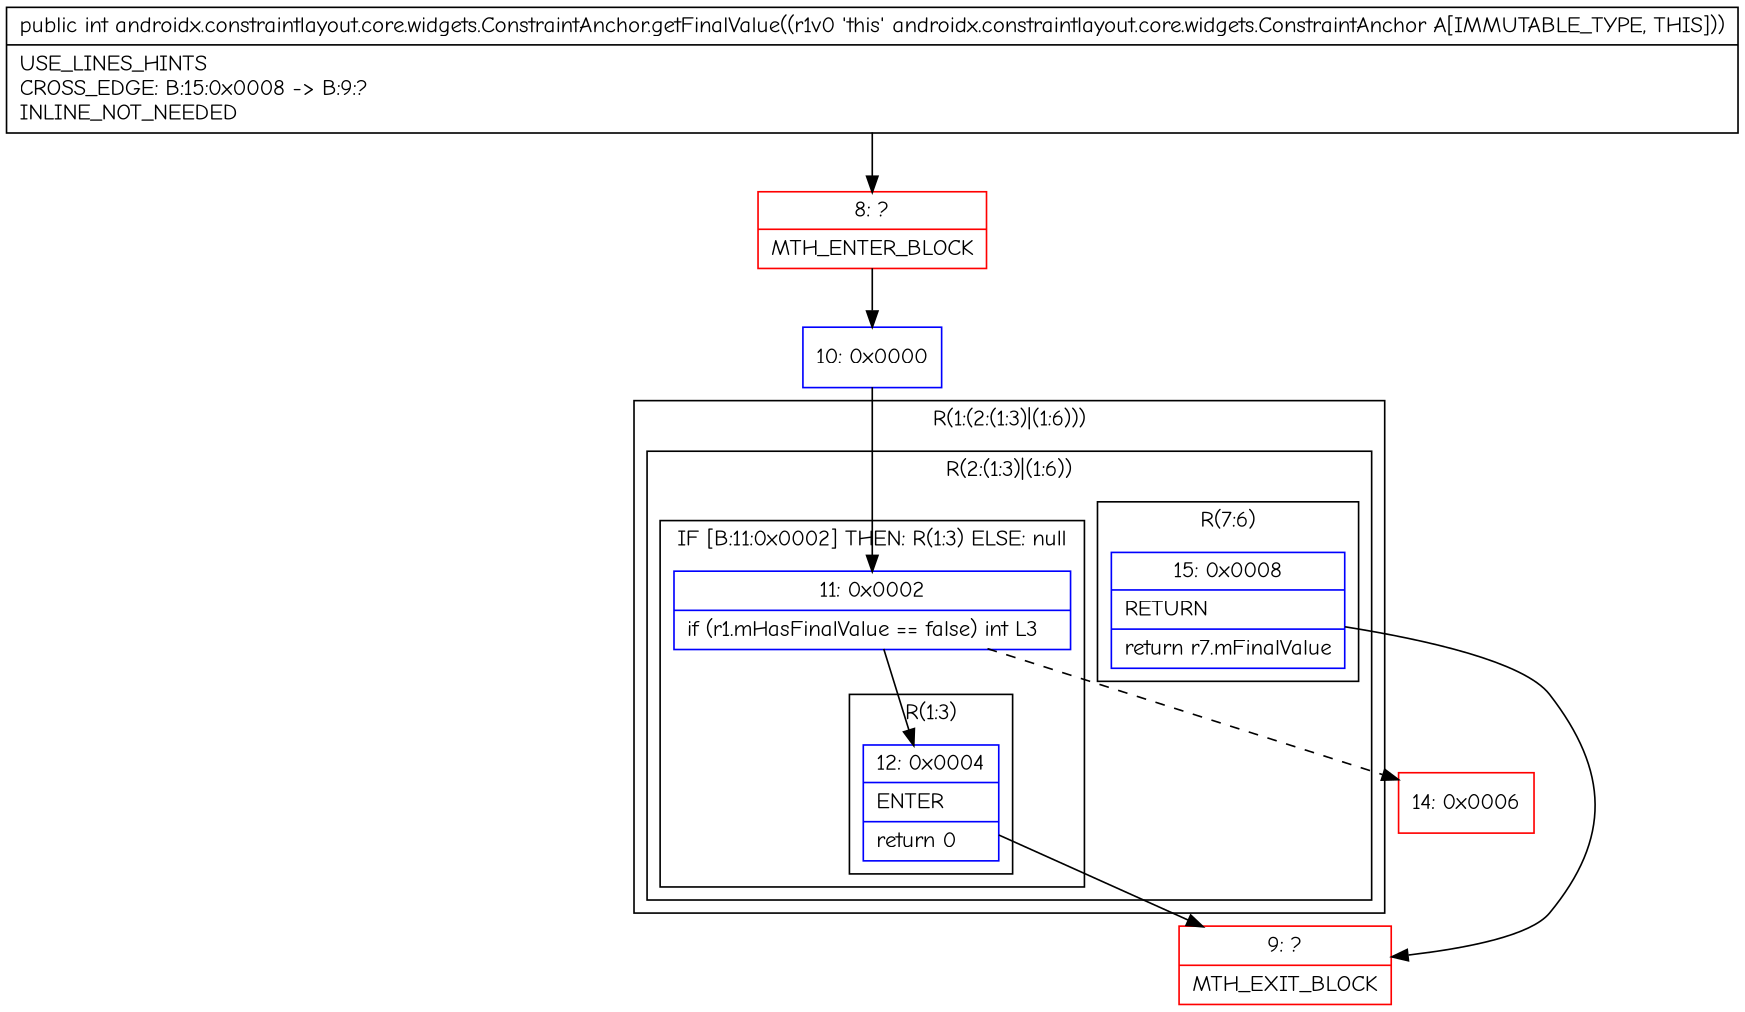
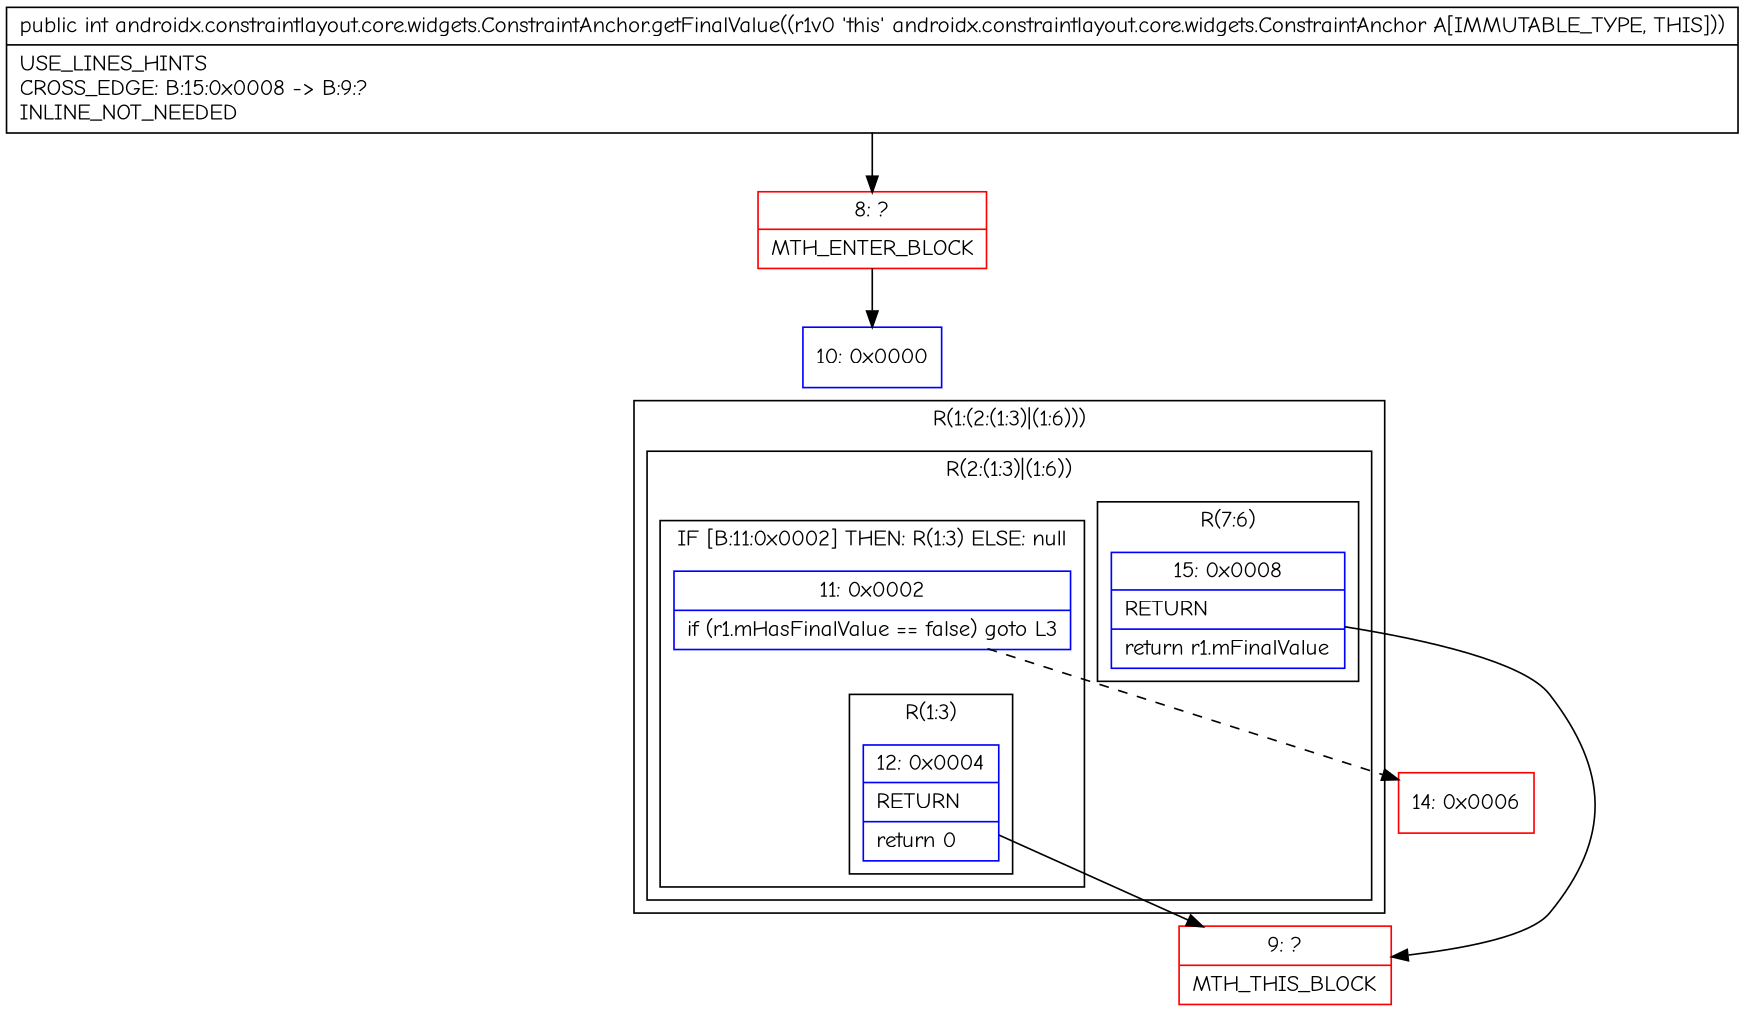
edge "10: 0x0000" -> "11: 0x0002": removed
node "11: 0x0002": text "if (r1.mHasFinalValue == false) int L3" -> "if (r1.mHasFinalValue == false) goto L3"
node "15: 0x0008": text "return r7.mFinalValue" -> "return r1.mFinalValue"
edge "11: 0x0002" -> "12: 0x0004": removed
node "12: 0x0004": text "ENTER" -> "RETURN"
node "9: ?": text "MTH_EXIT_BLOCK" -> "MTH_THIS_BLOCK"
